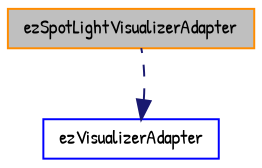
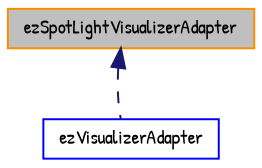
edge "ezSpotLightVisualizerAdapter" -> "ezVisualizerAdapter": reversed
